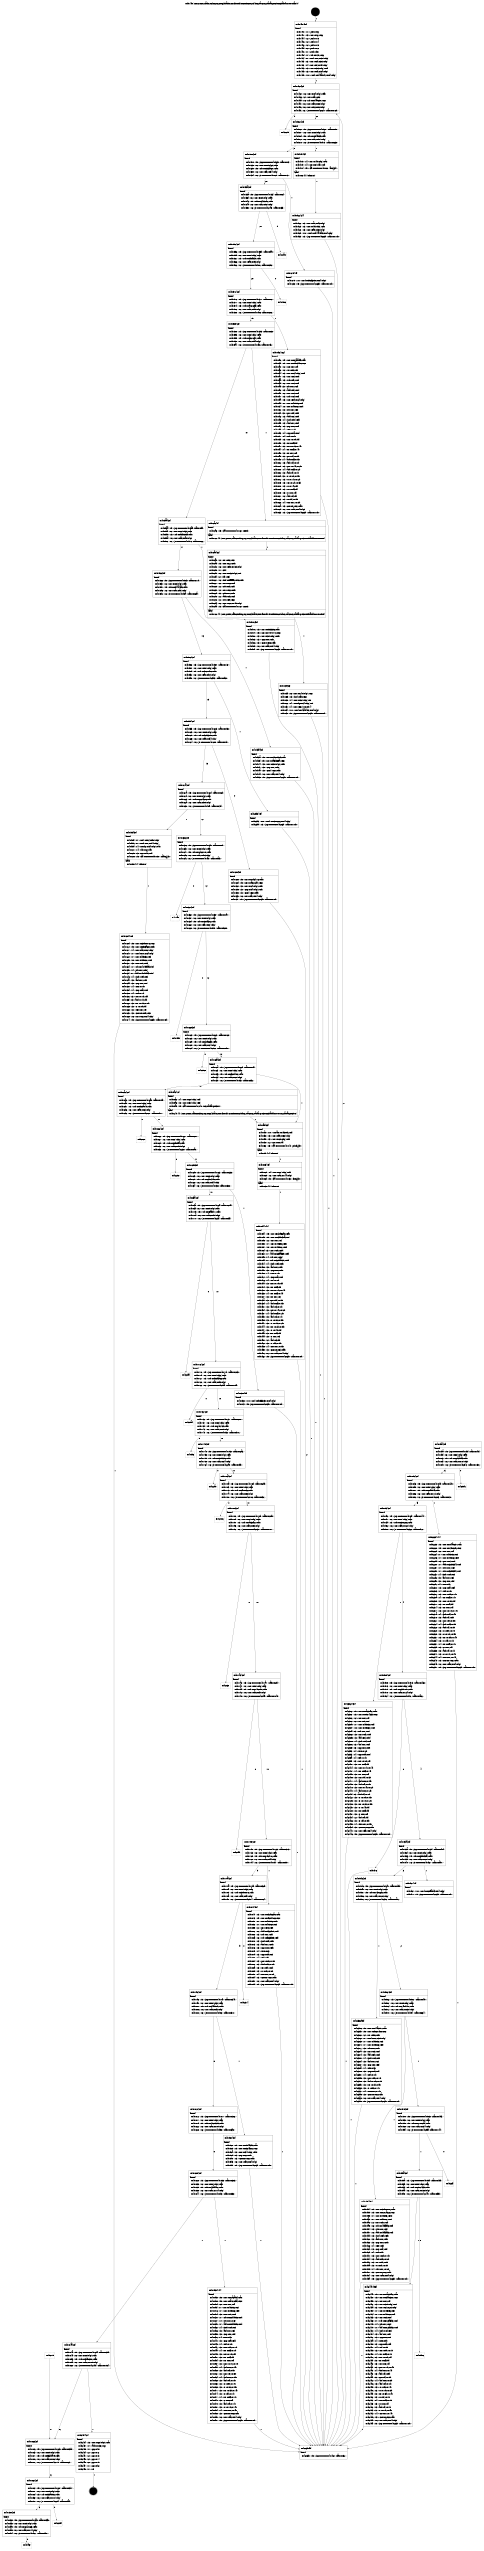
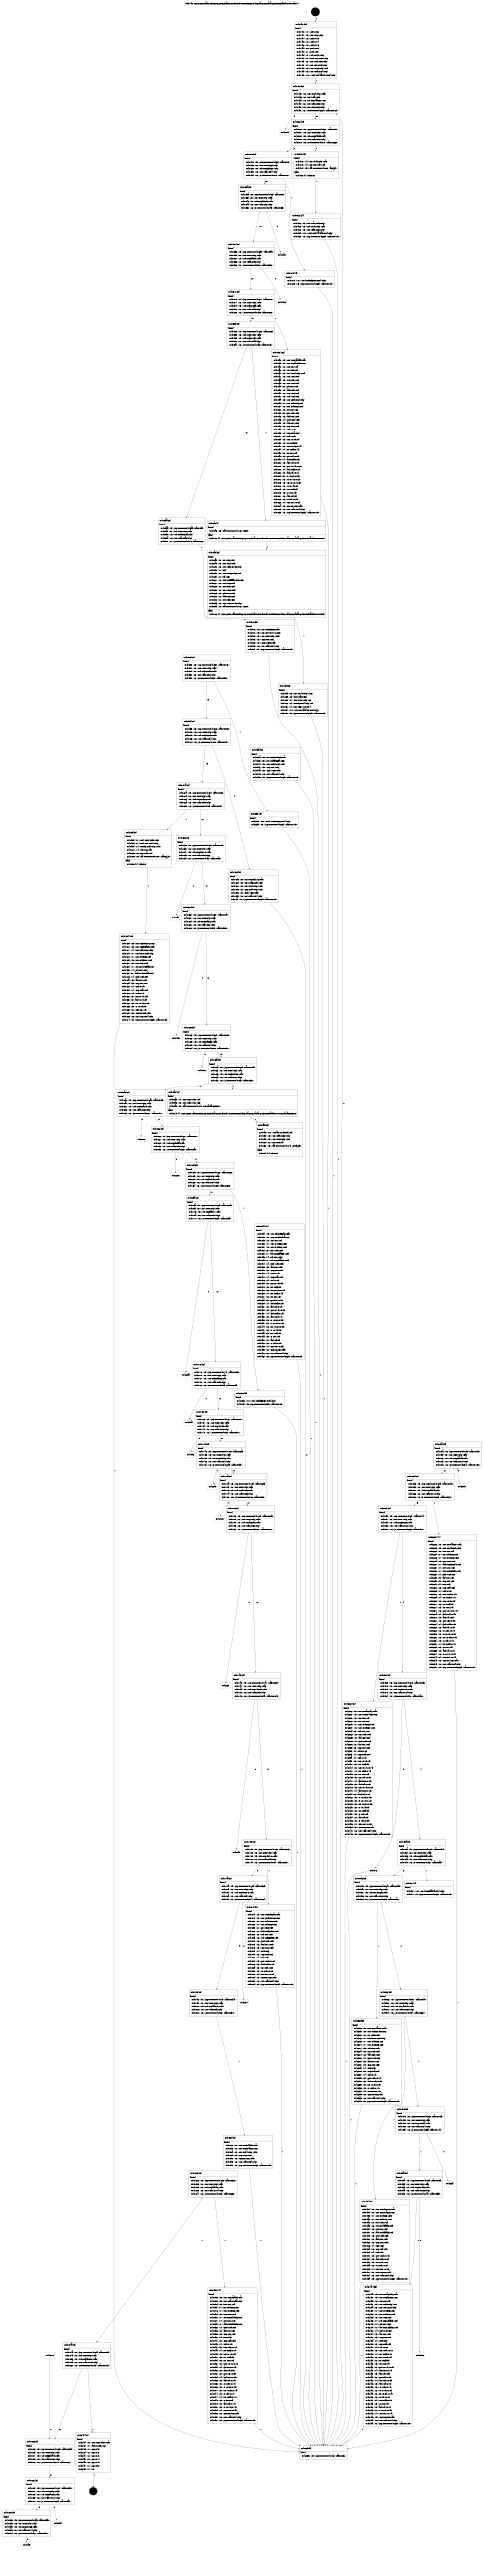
node "0x4015c6 [28]": removed
edge "0x40168a [28]" -> "0x401eae [23]": now "0x40168a [28]" -> "0x401ea2 [12]"
node "0x401ec5 [15]": removed
edge "0x4018ba [28]" -> "0x40254c": reversed
node "0x401812 [28]": removed
